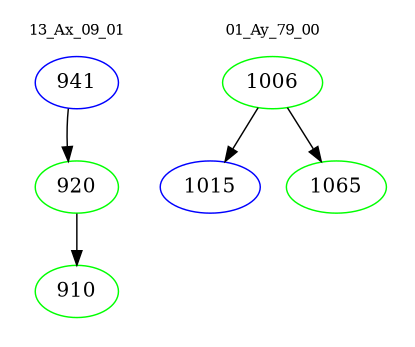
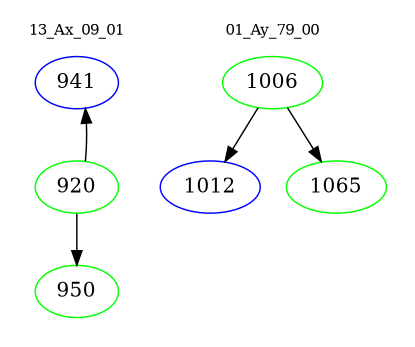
edge "941" -> "920": reversed
node "1015": label "1015" -> "1012"
node "910": label "910" -> "950"
